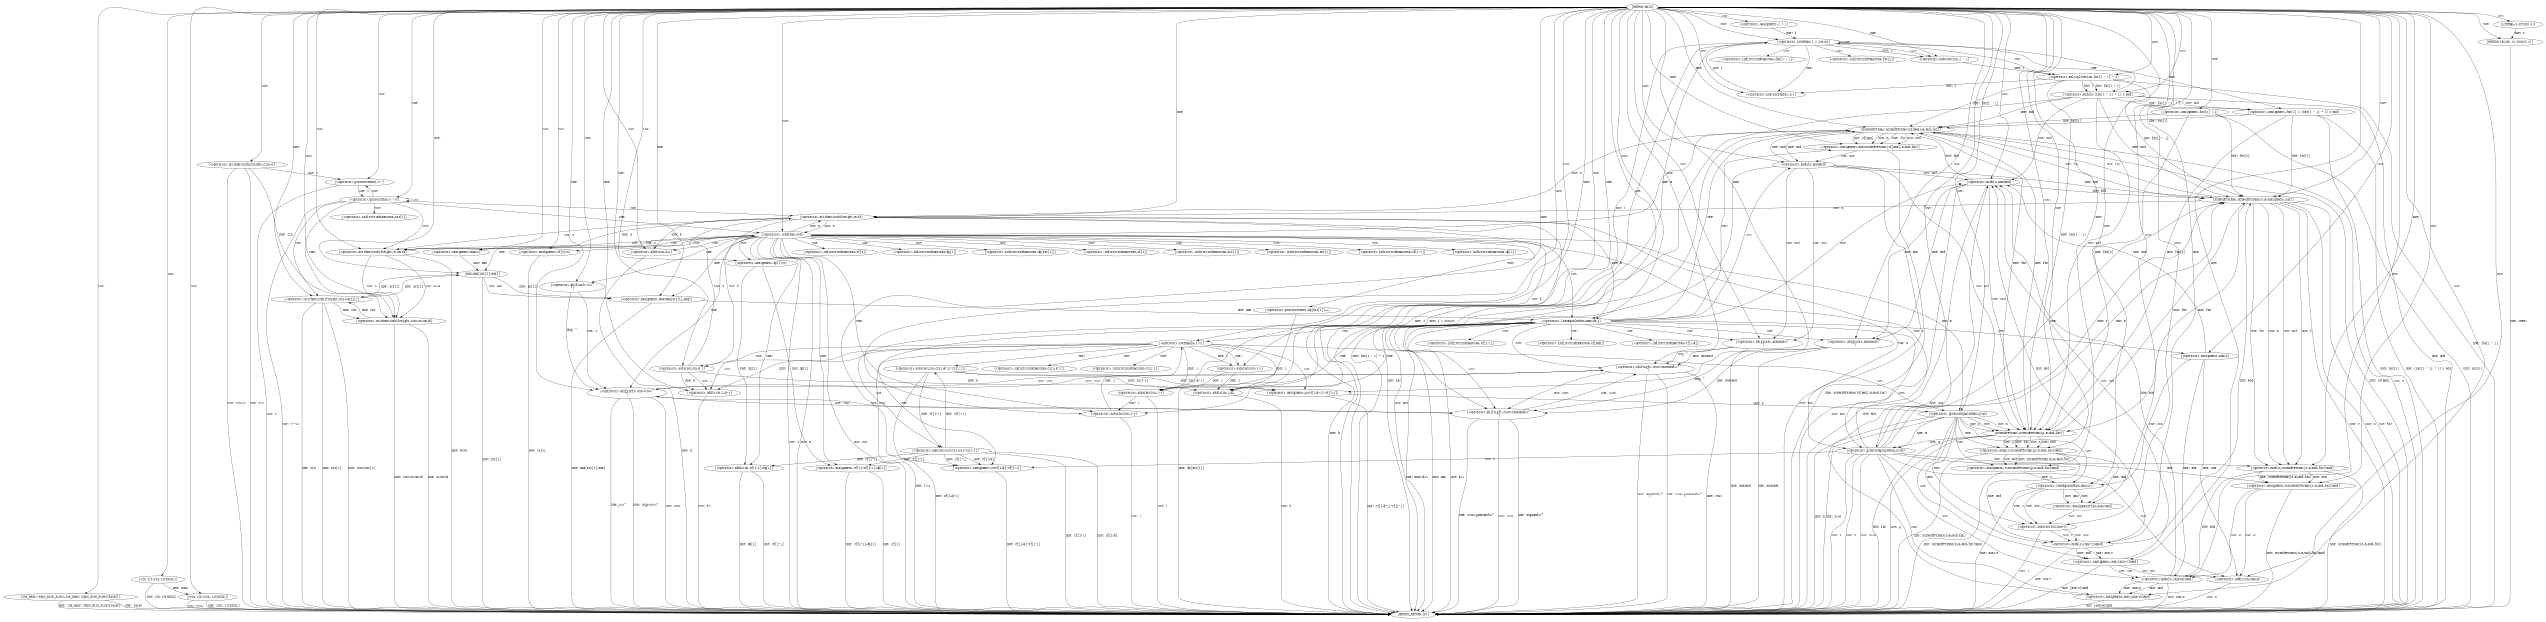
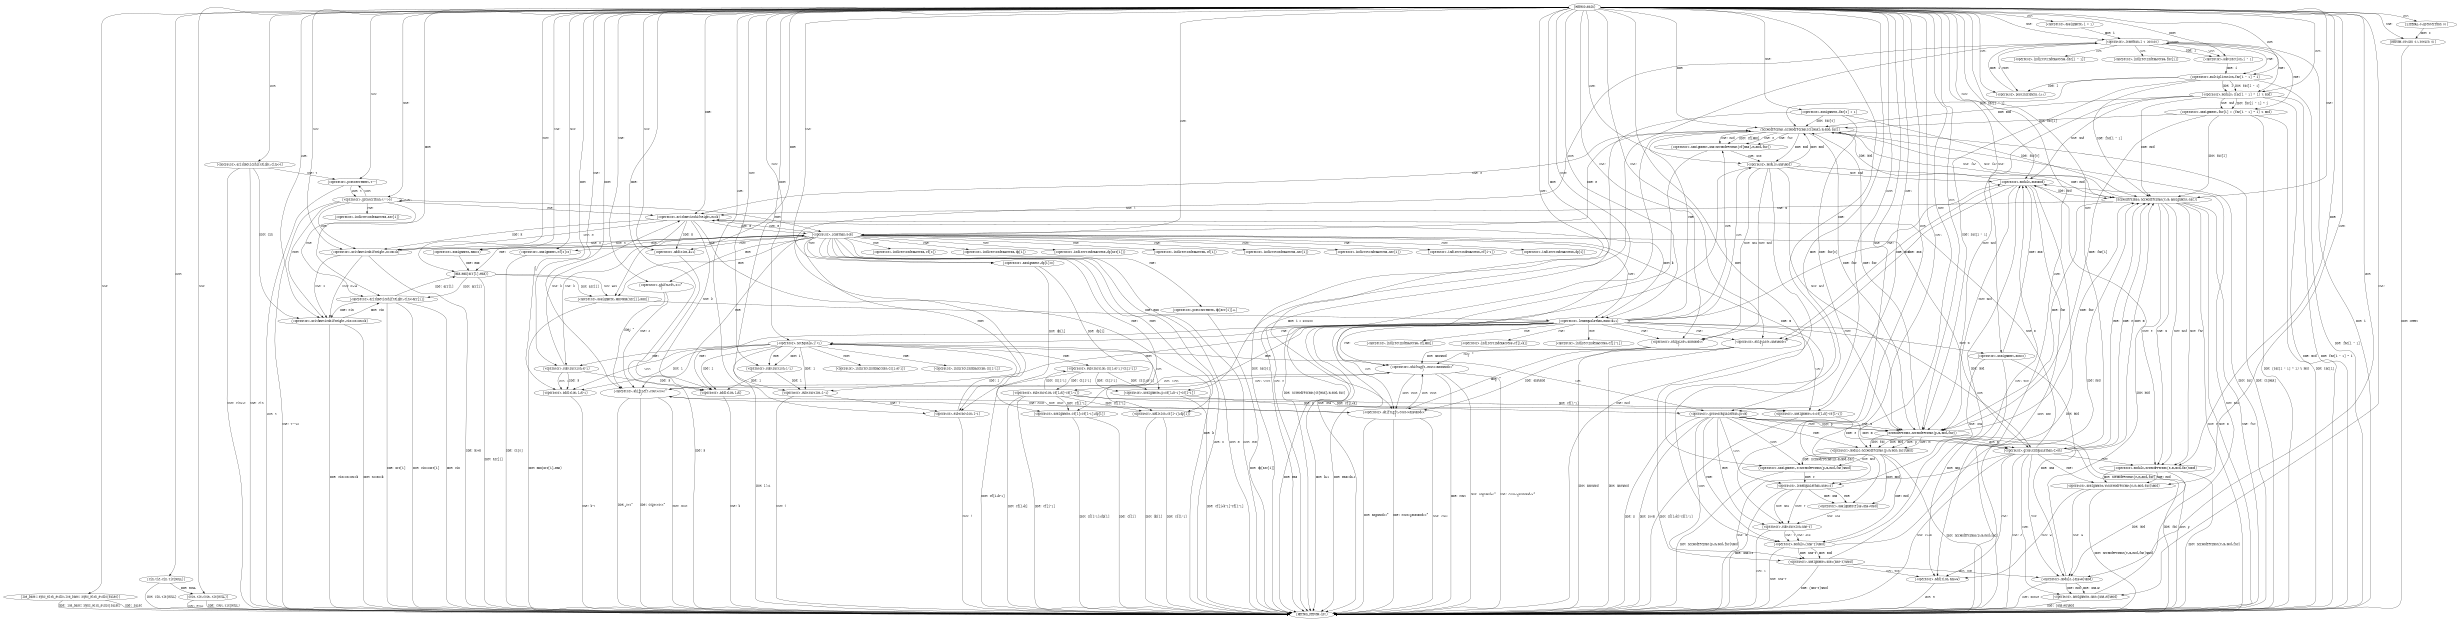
node "(LITERAL,0,return 0;)": label "(LITERAL,0,return 0;)" -> "(LITERAL,0,greaterThan 0;)"
edge "(METHOD,main)" -> "(<operator>.assignment,ans=nCrModPFermat(cf[Max],m,mod,fac))": removed, label "DDG:"
edge "(<operator>.greaterEqualsThan,e>=m)" -> "(<operator>.assignment,e=cf[i+k]-cf[i-1])": reversed
